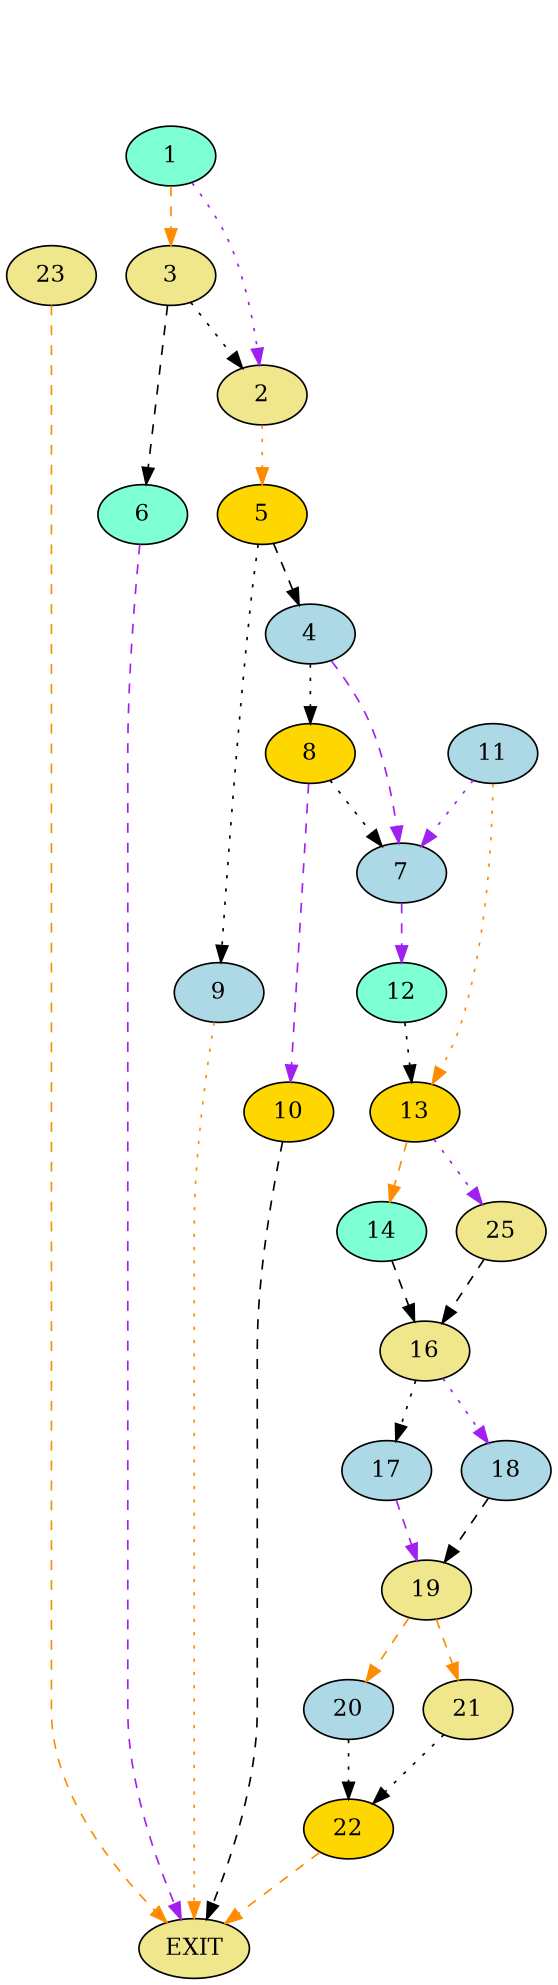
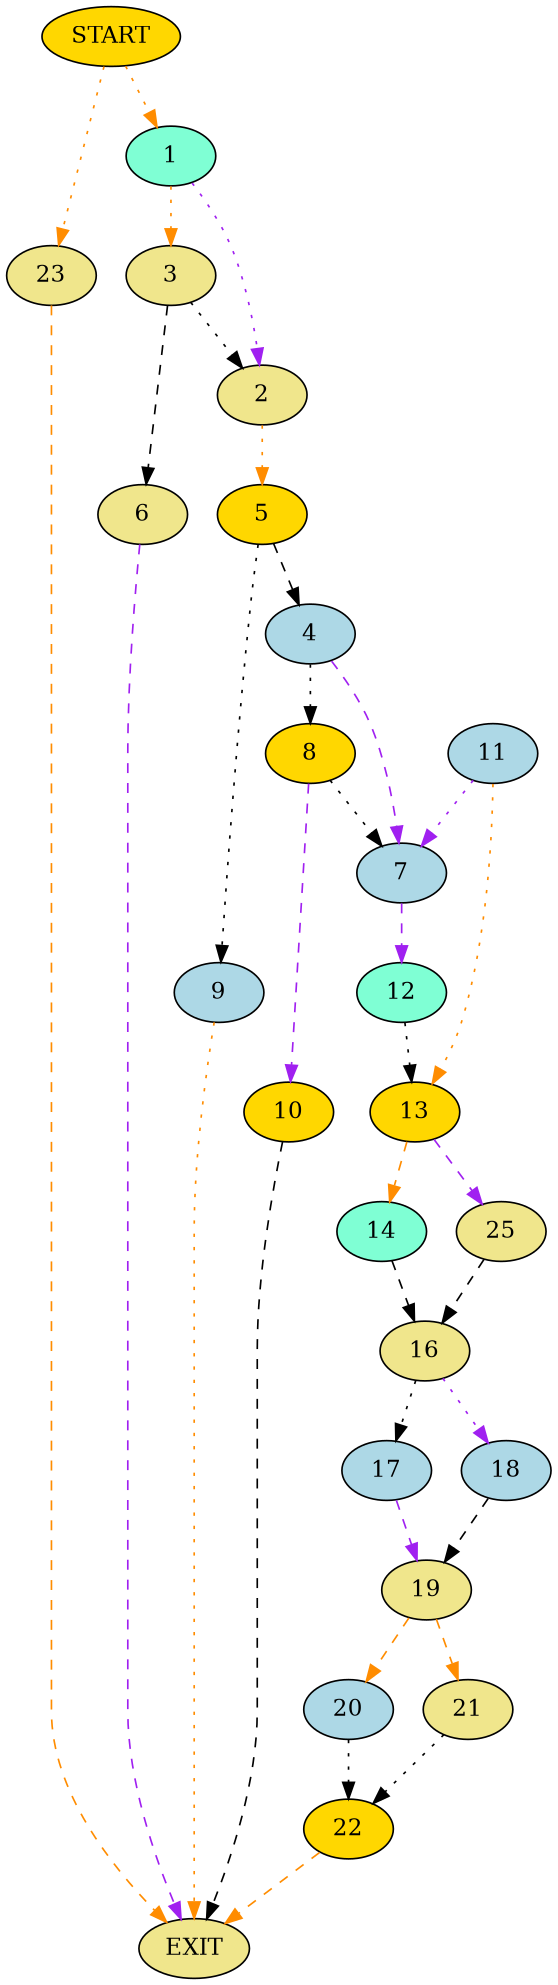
node "START": added
edge "1" -> "3": style dashed -> dotted
node "6": fillcolor aquamarine -> khaki
edge "13" -> "25": style dotted -> dashed
